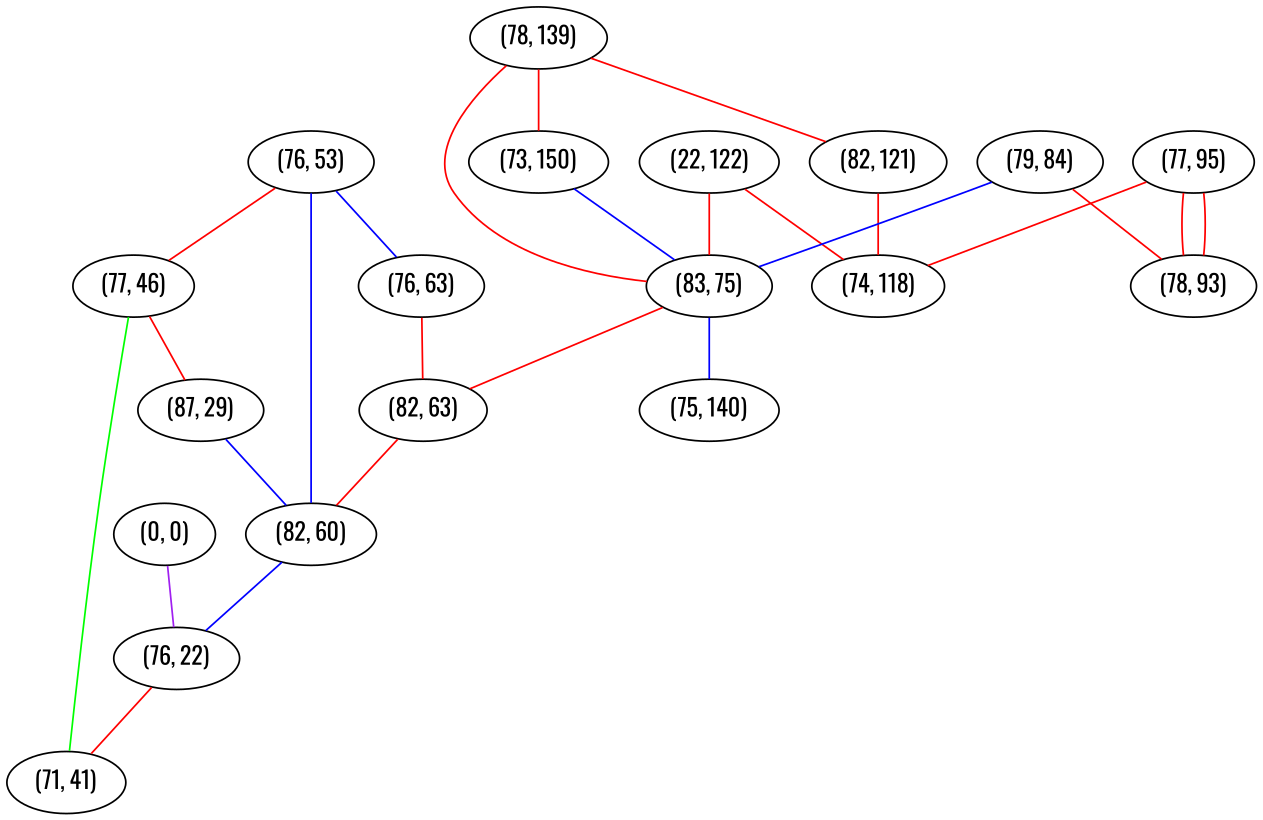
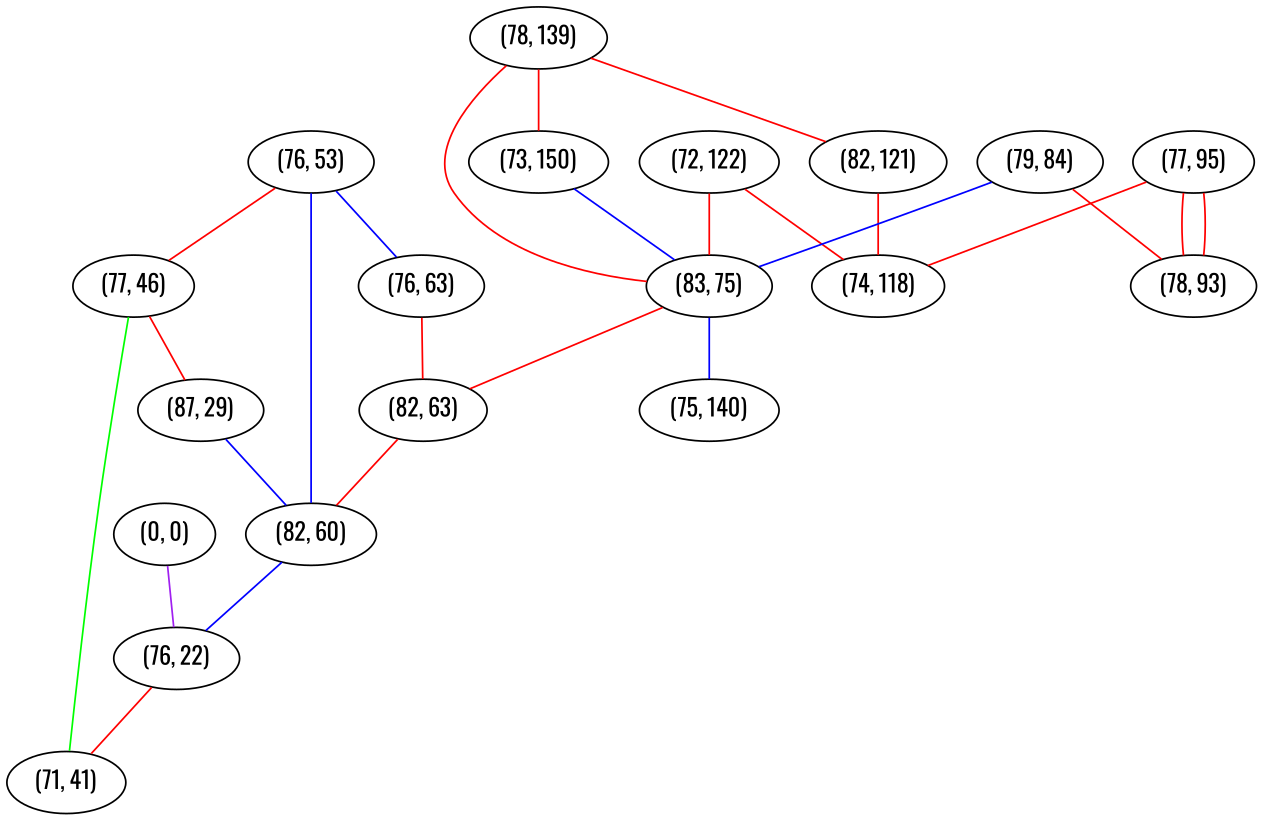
node "(22, 122)": label "(22, 122)" -> "(72, 122)"
